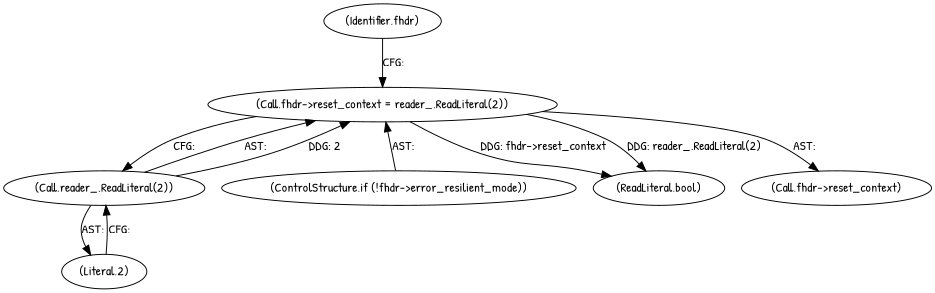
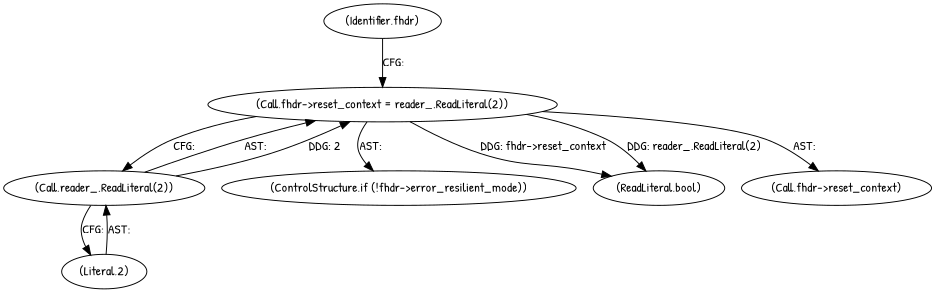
edge "(ControlStructure,if (!fhdr->error_resilient_mode))" -> "(Call,fhdr->reset_context = reader_.ReadLiteral(2))": reversed
edge "(Call,reader_.ReadLiteral(2))" -> "(Literal,2)": label "AST: " -> "CFG: "
edge "(Literal,2)" -> "(Call,reader_.ReadLiteral(2))": label "CFG: " -> "AST: "
